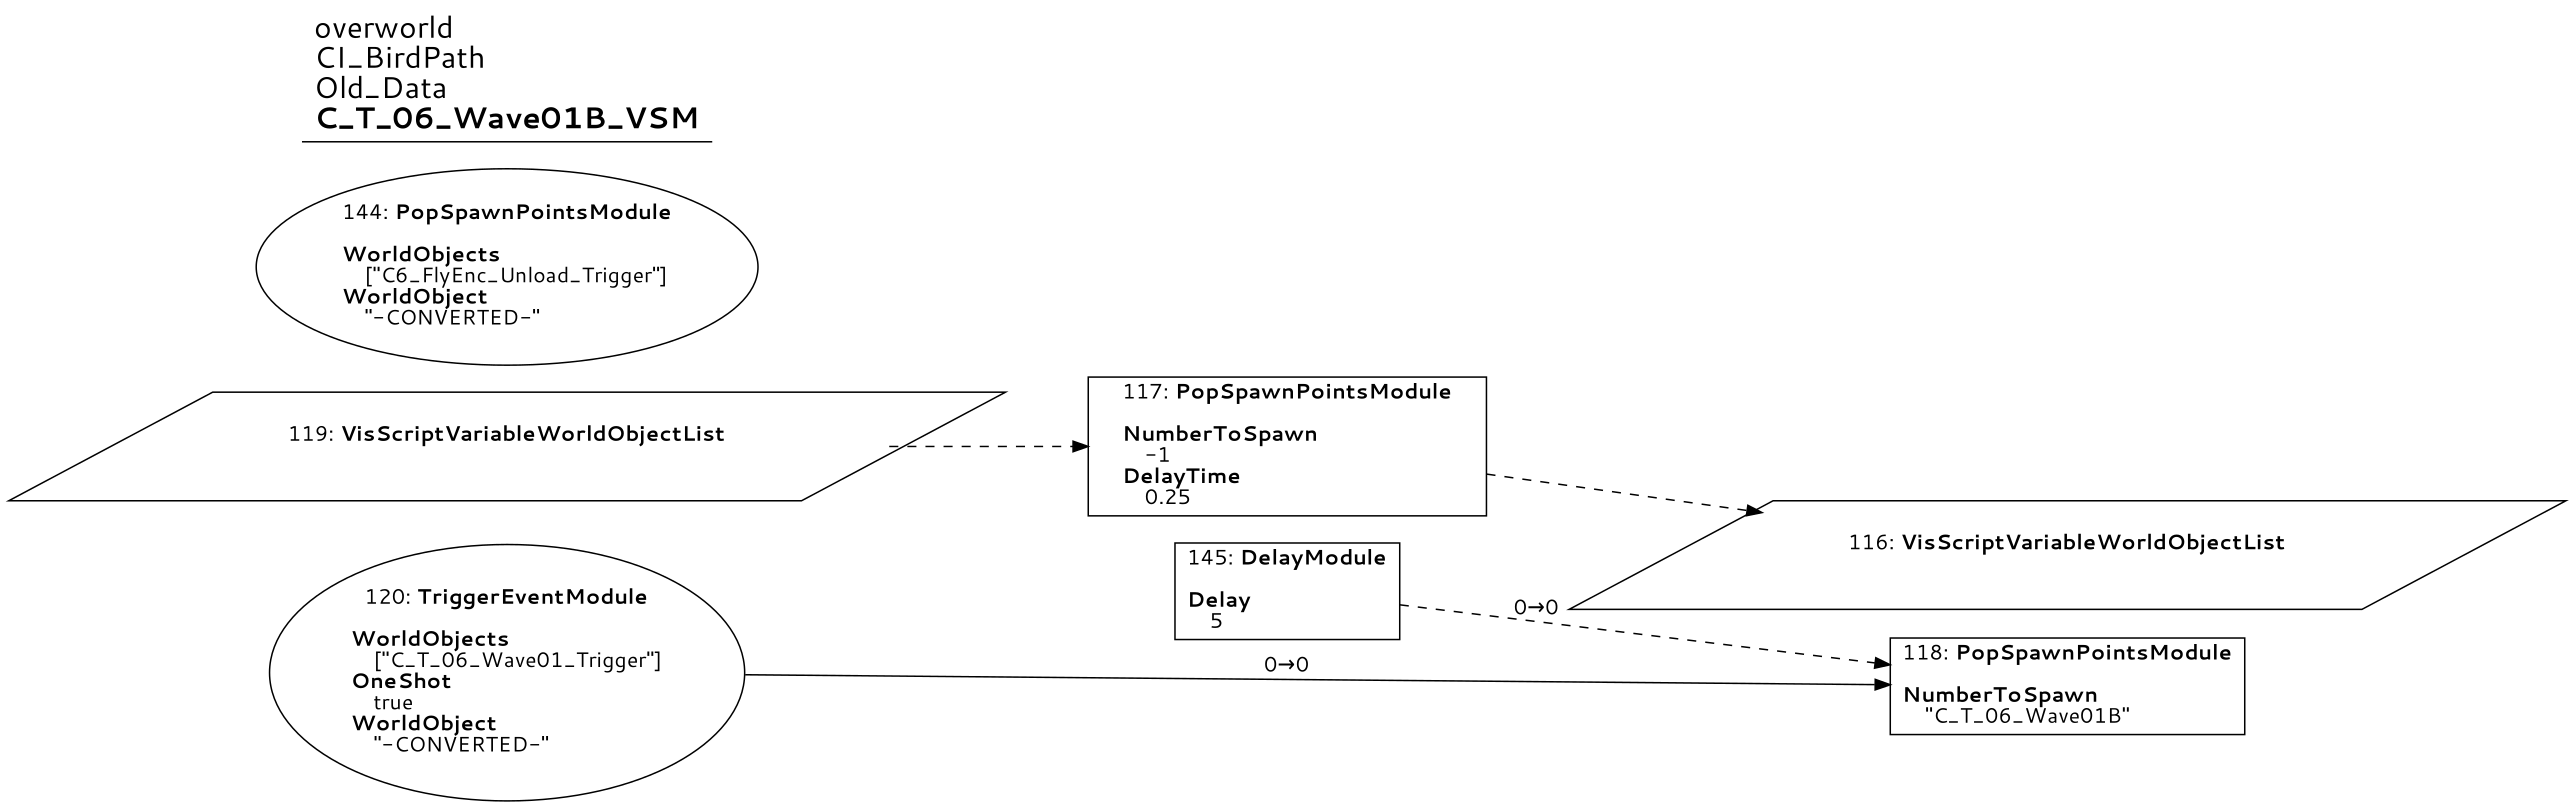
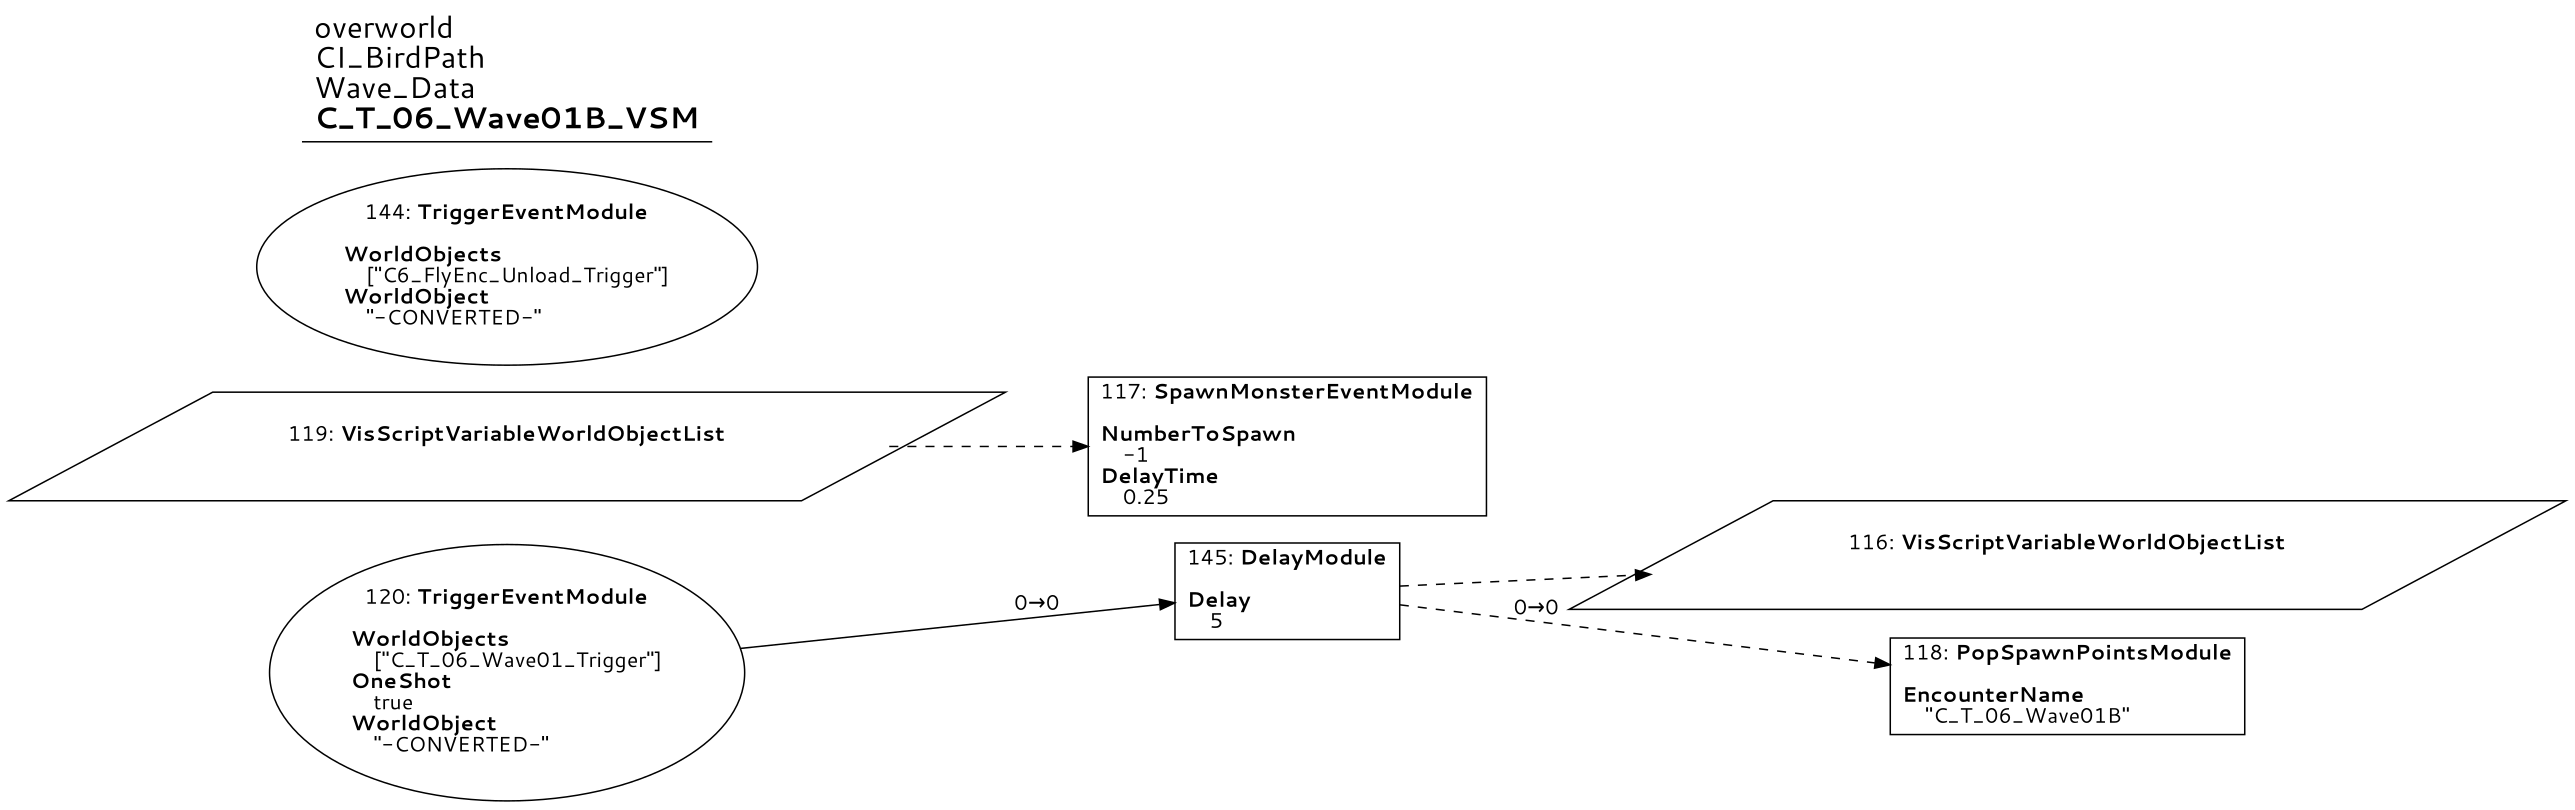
node "overworld": text "Old_Data" -> "Wave_Data"
node "144:": text "PopSpawnPointsModule" -> "TriggerEventModule"
node "117:": text "PopSpawnPointsModule" -> "SpawnMonsterEventModule"
edge "117:" -> "116:": now "145:" -> "116:"
edge "120:" -> "118:": now "120:" -> "145:"
node "118:": text "NumberToSpawn" -> "EncounterName"
